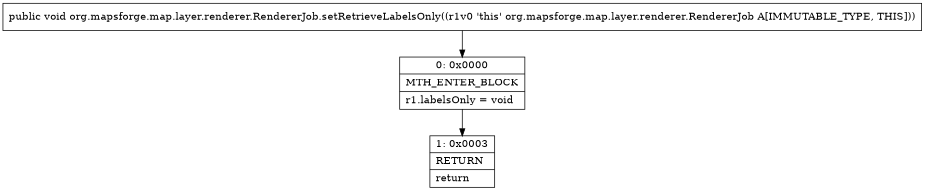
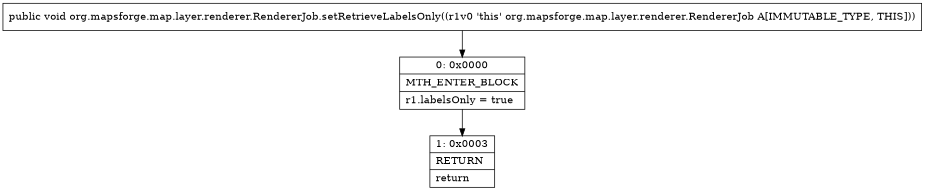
node "0: 0x0000": text "r1.labelsOnly = void" -> "r1.labelsOnly = true"
